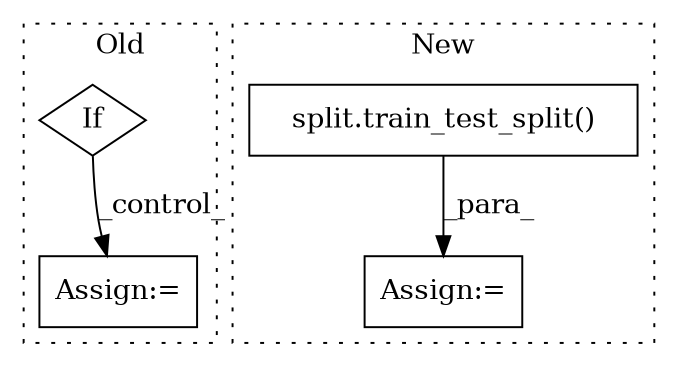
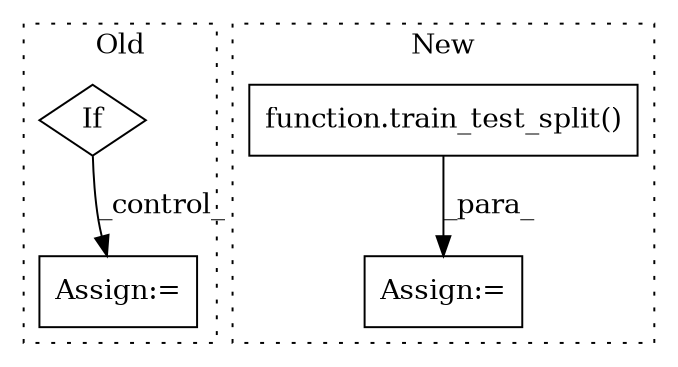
node "split.train_test_split()": label "split.train_test_split()" -> "function.train_test_split()"
